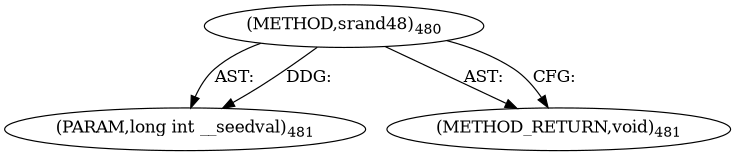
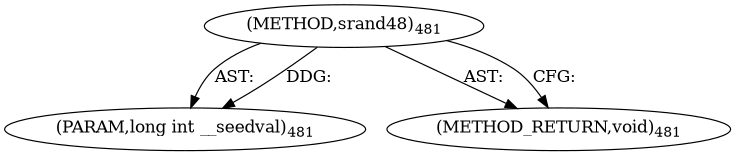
node "(METHOD,srand48)": text "480" -> "481"
